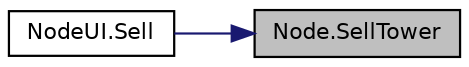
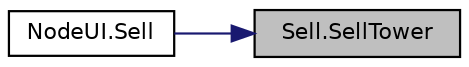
node "Node.SellTower": label "Node.SellTower" -> "Sell.SellTower"
